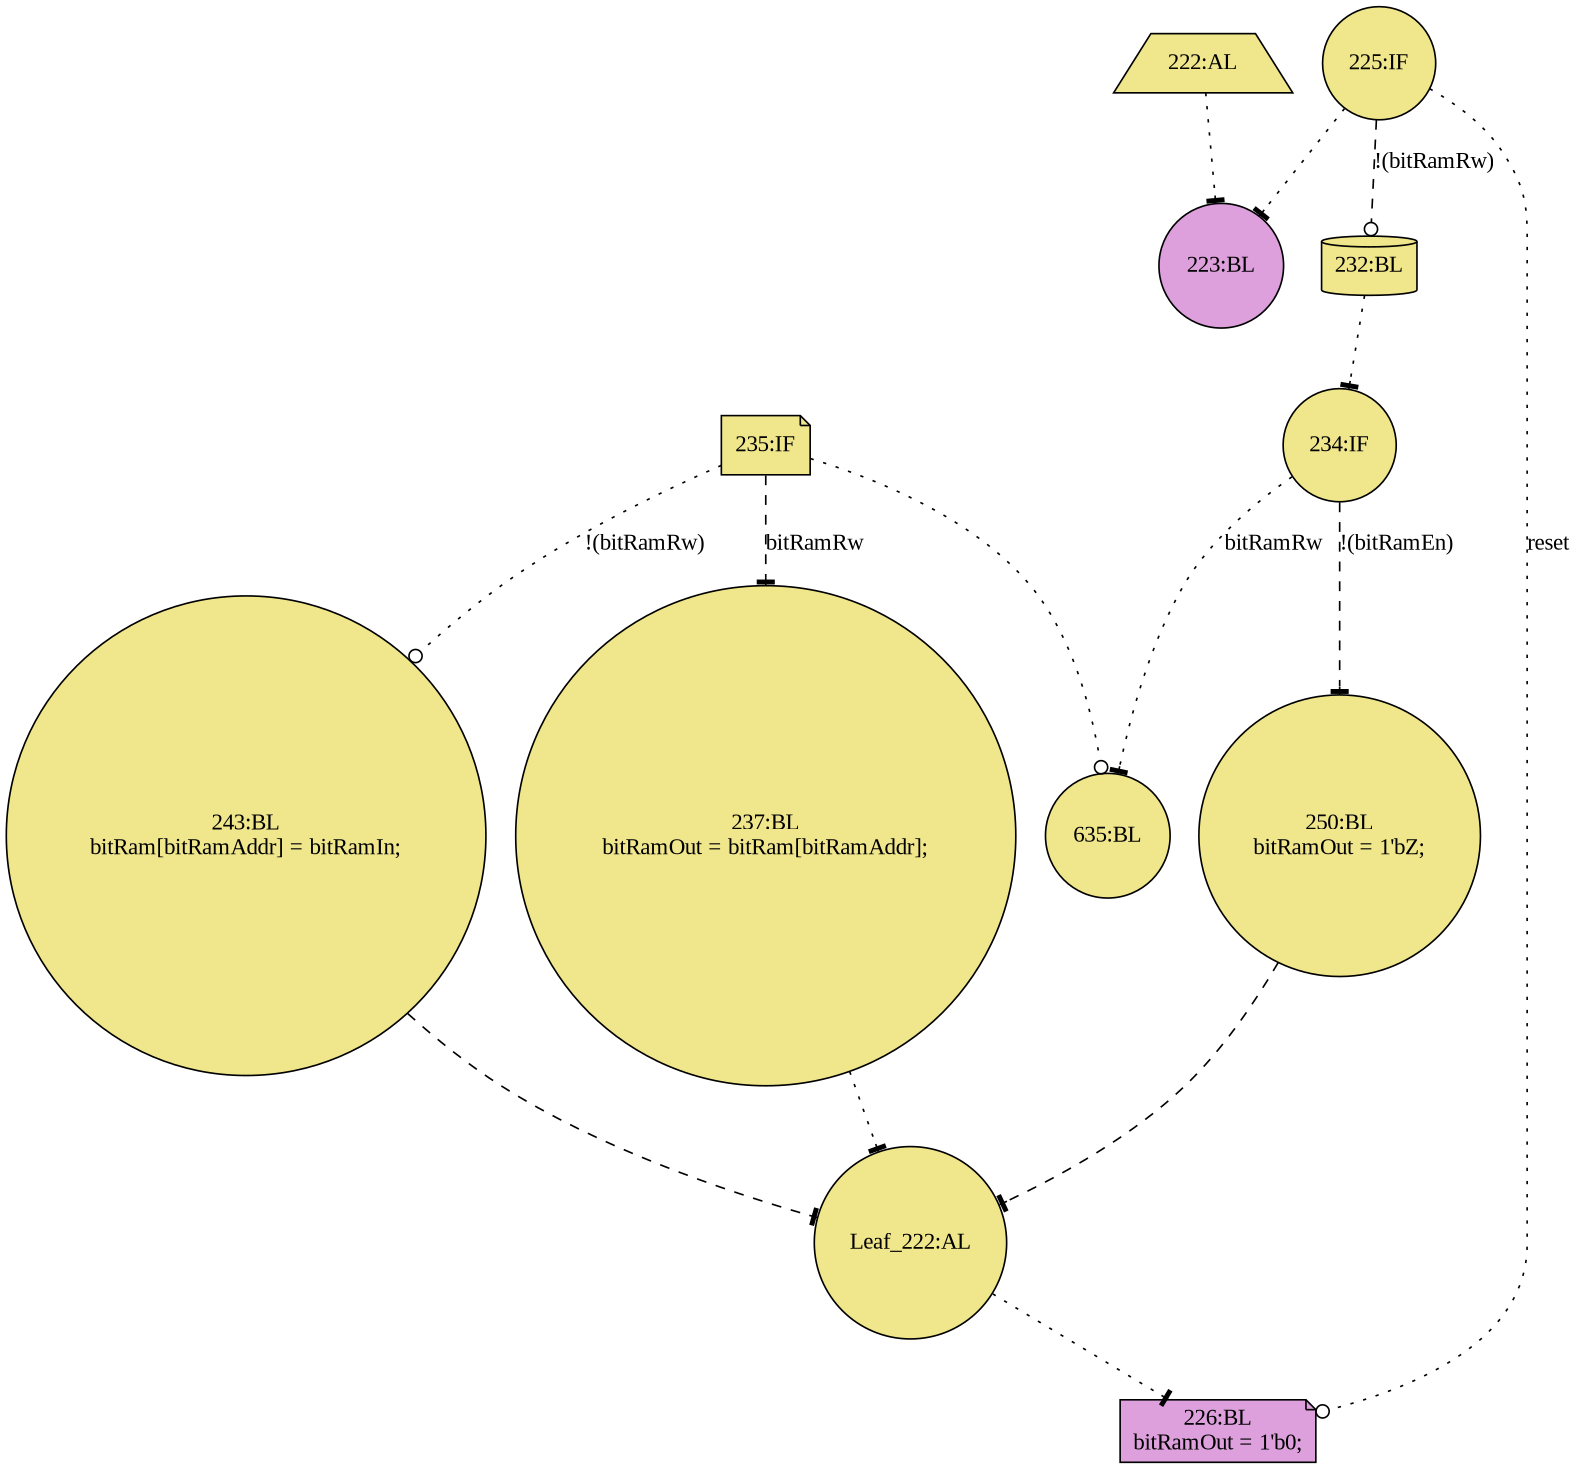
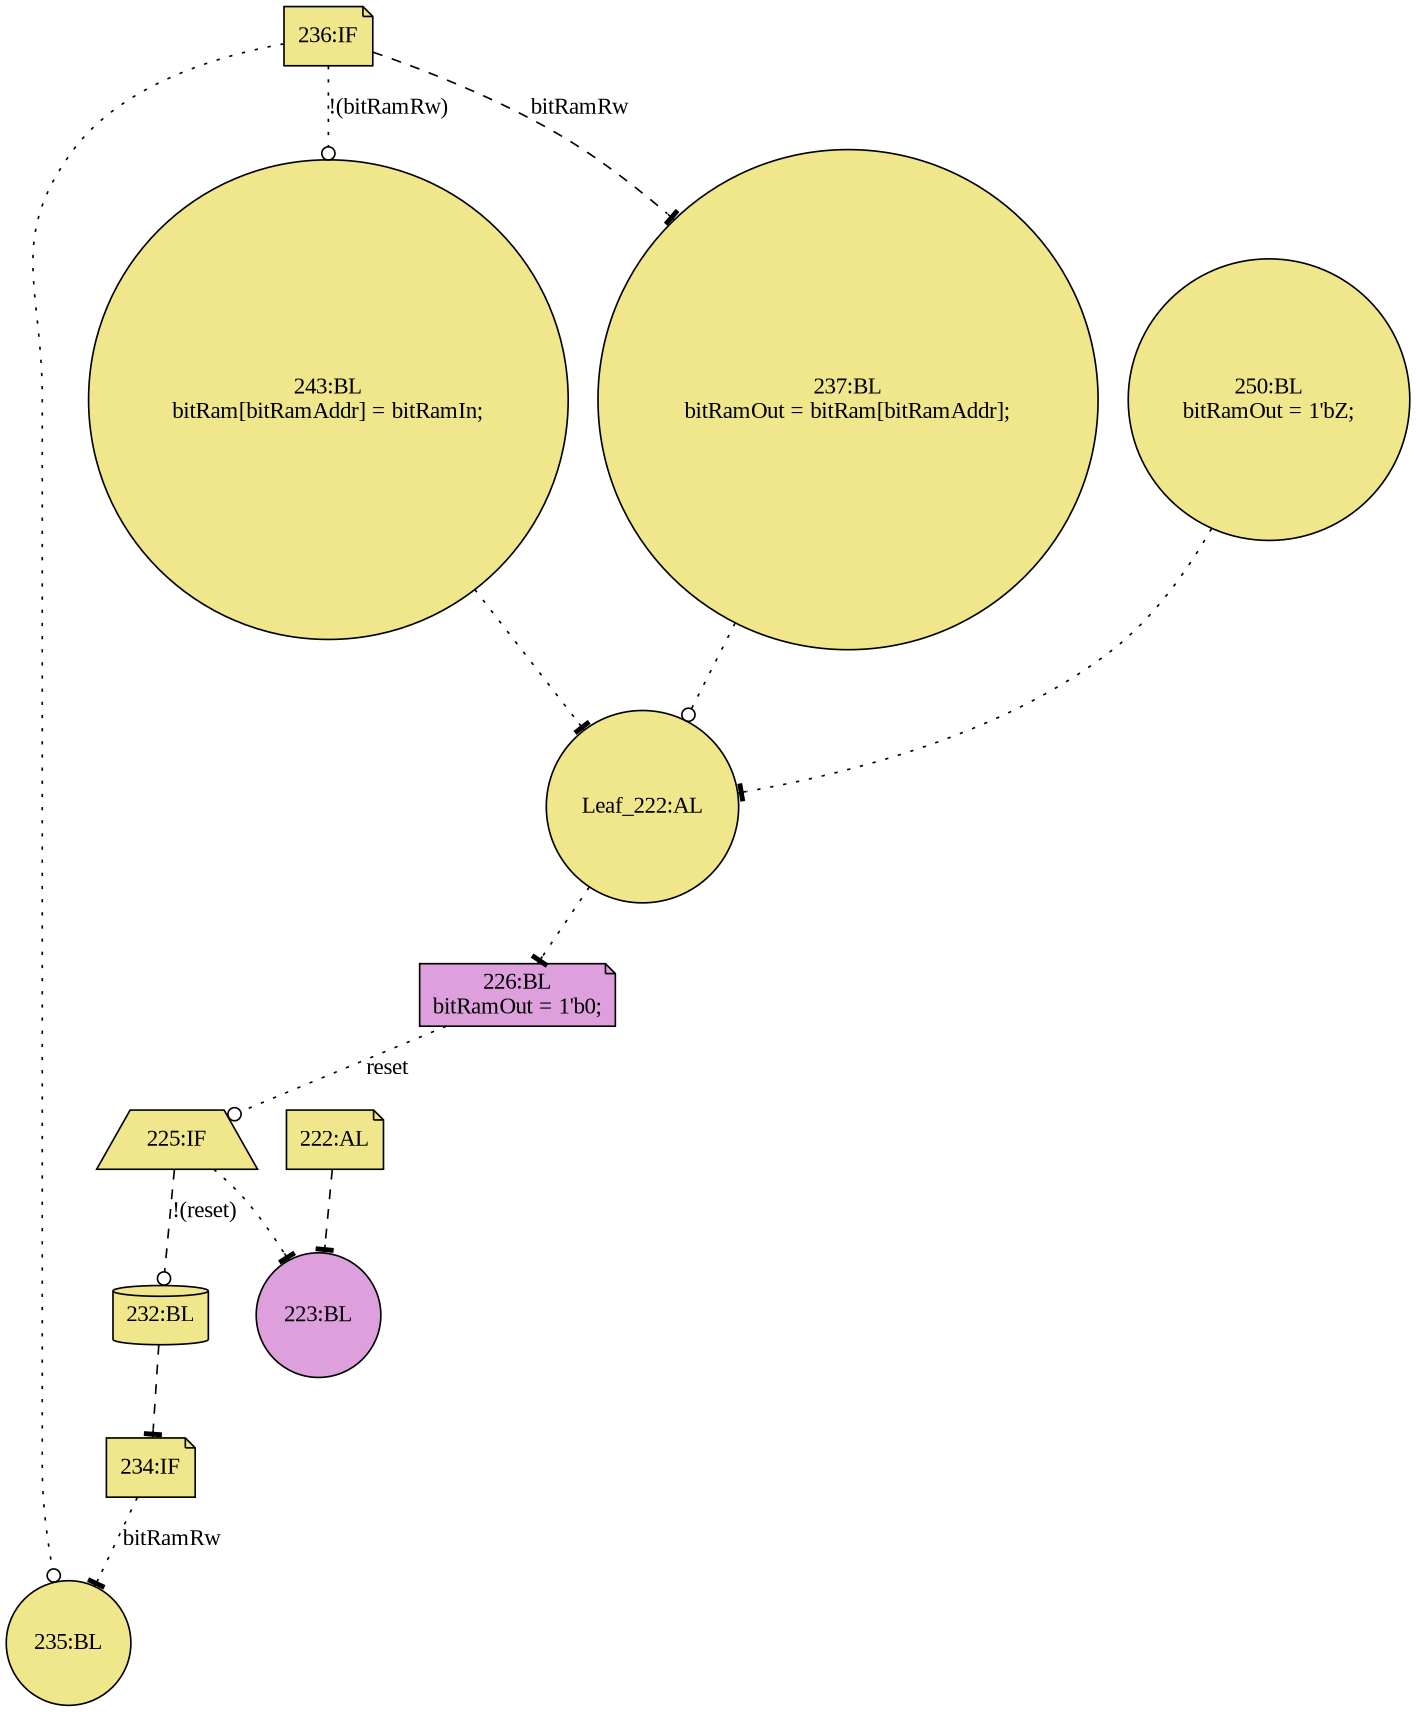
node "222:AL": shape trapezium -> note
node "225:IF": shape circle -> trapezium
edge "222:AL" -> "223:BL": style dotted -> dashed
edge "225:IF" -> "232:BL": label "!(bitRamRw)" -> "!(reset)"
edge "232:BL" -> "234:IF": style dotted -> dashed
node "235:IF": label "235:IF" -> "236:IF"
node "234:IF": shape circle -> note
edge "234:IF" -> "250:BL bitRamOut = 1'bZ;": removed, label "!(bitRamEn)"
edge "225:IF" -> "226:BL bitRamOut = 1'b0;": reversed
node "635:BL": label "635:BL" -> "235:BL"
edge "250:BL bitRamOut = 1'bZ;" -> "Leaf_222:AL": style dashed -> dotted
edge "237:BL bitRamOut = bitRam[bitRamAddr];" -> "Leaf_222:AL": arrowhead tee -> odot
edge "243:BL bitRam[bitRamAddr] = bitRamIn;" -> "Leaf_222:AL": style dashed -> dotted
